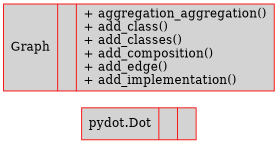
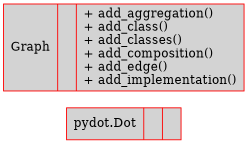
node "Graph": text "+ aggregation_aggregation()" -> "+ add_aggregation()"
